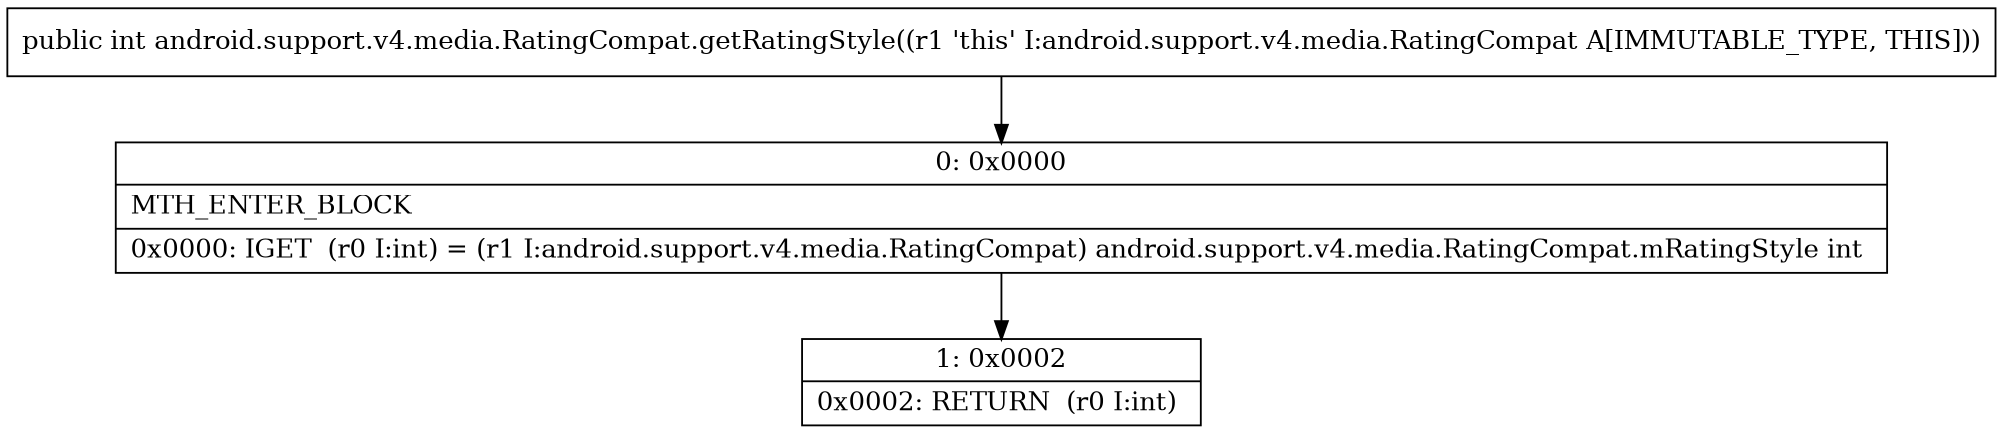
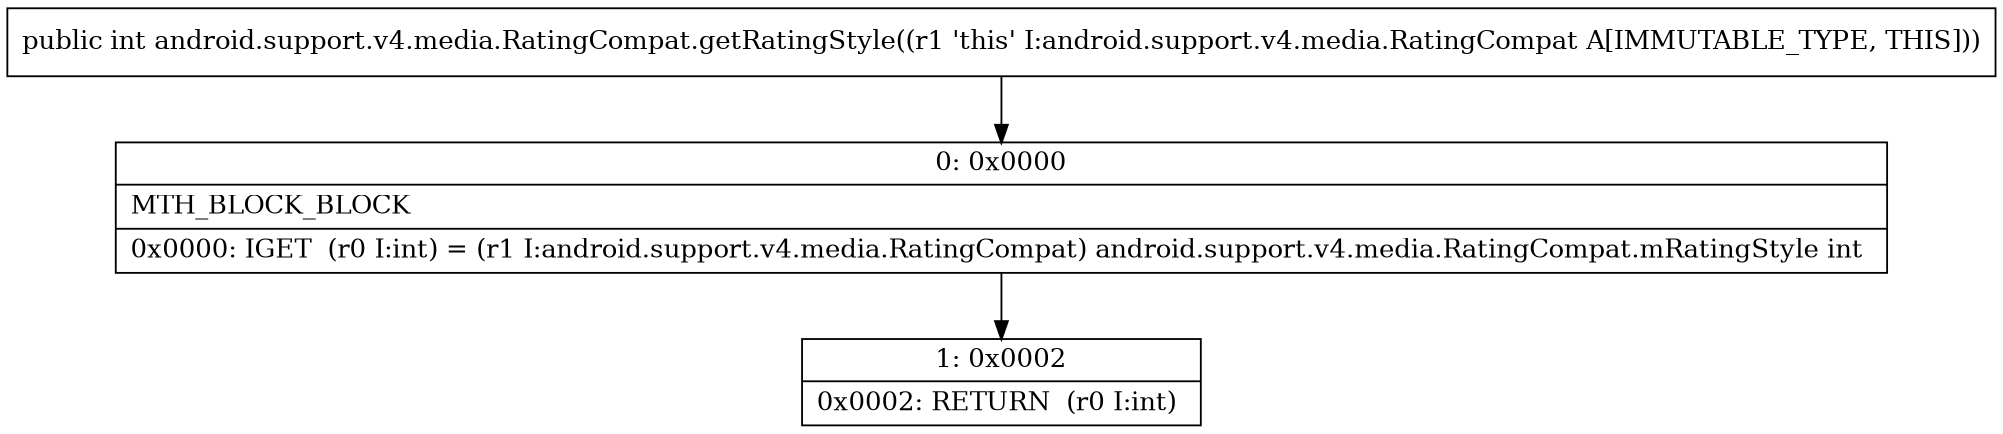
node "0: 0x0000": text "MTH_ENTER_BLOCK" -> "MTH_BLOCK_BLOCK"
